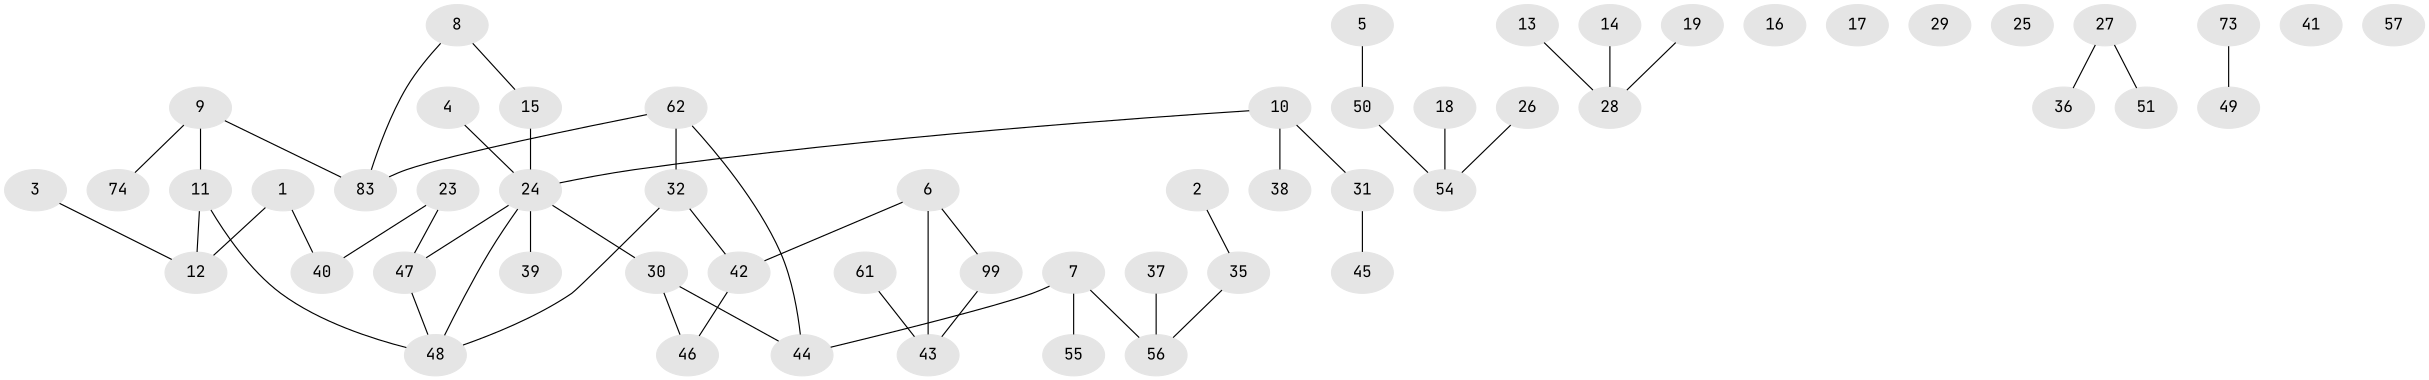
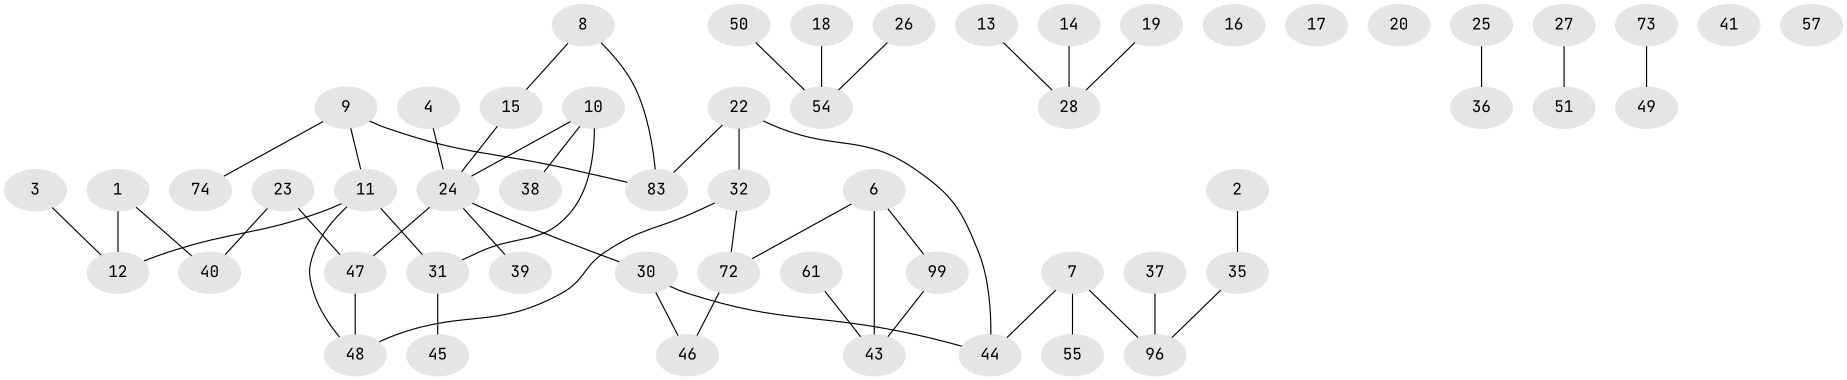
node "5": removed
node "29": label "29" -> "20"
edge "27" -- "36": now "25" -- "36"
node "62": label "62" -> "22"
edge "11" -- "31": added
edge "24" -- "48": removed
node "42": label "42" -> "72"
node "56": label "56" -> "96"
